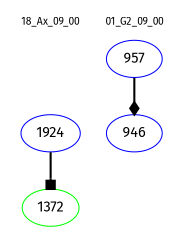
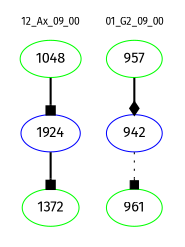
cluster "18_Ax_09_00": label "18_Ax_09_00" -> "12_Ax_09_00"
node "1048": added
node "957": color blue -> green
node "946": label "946" -> "942"
node "961": added
